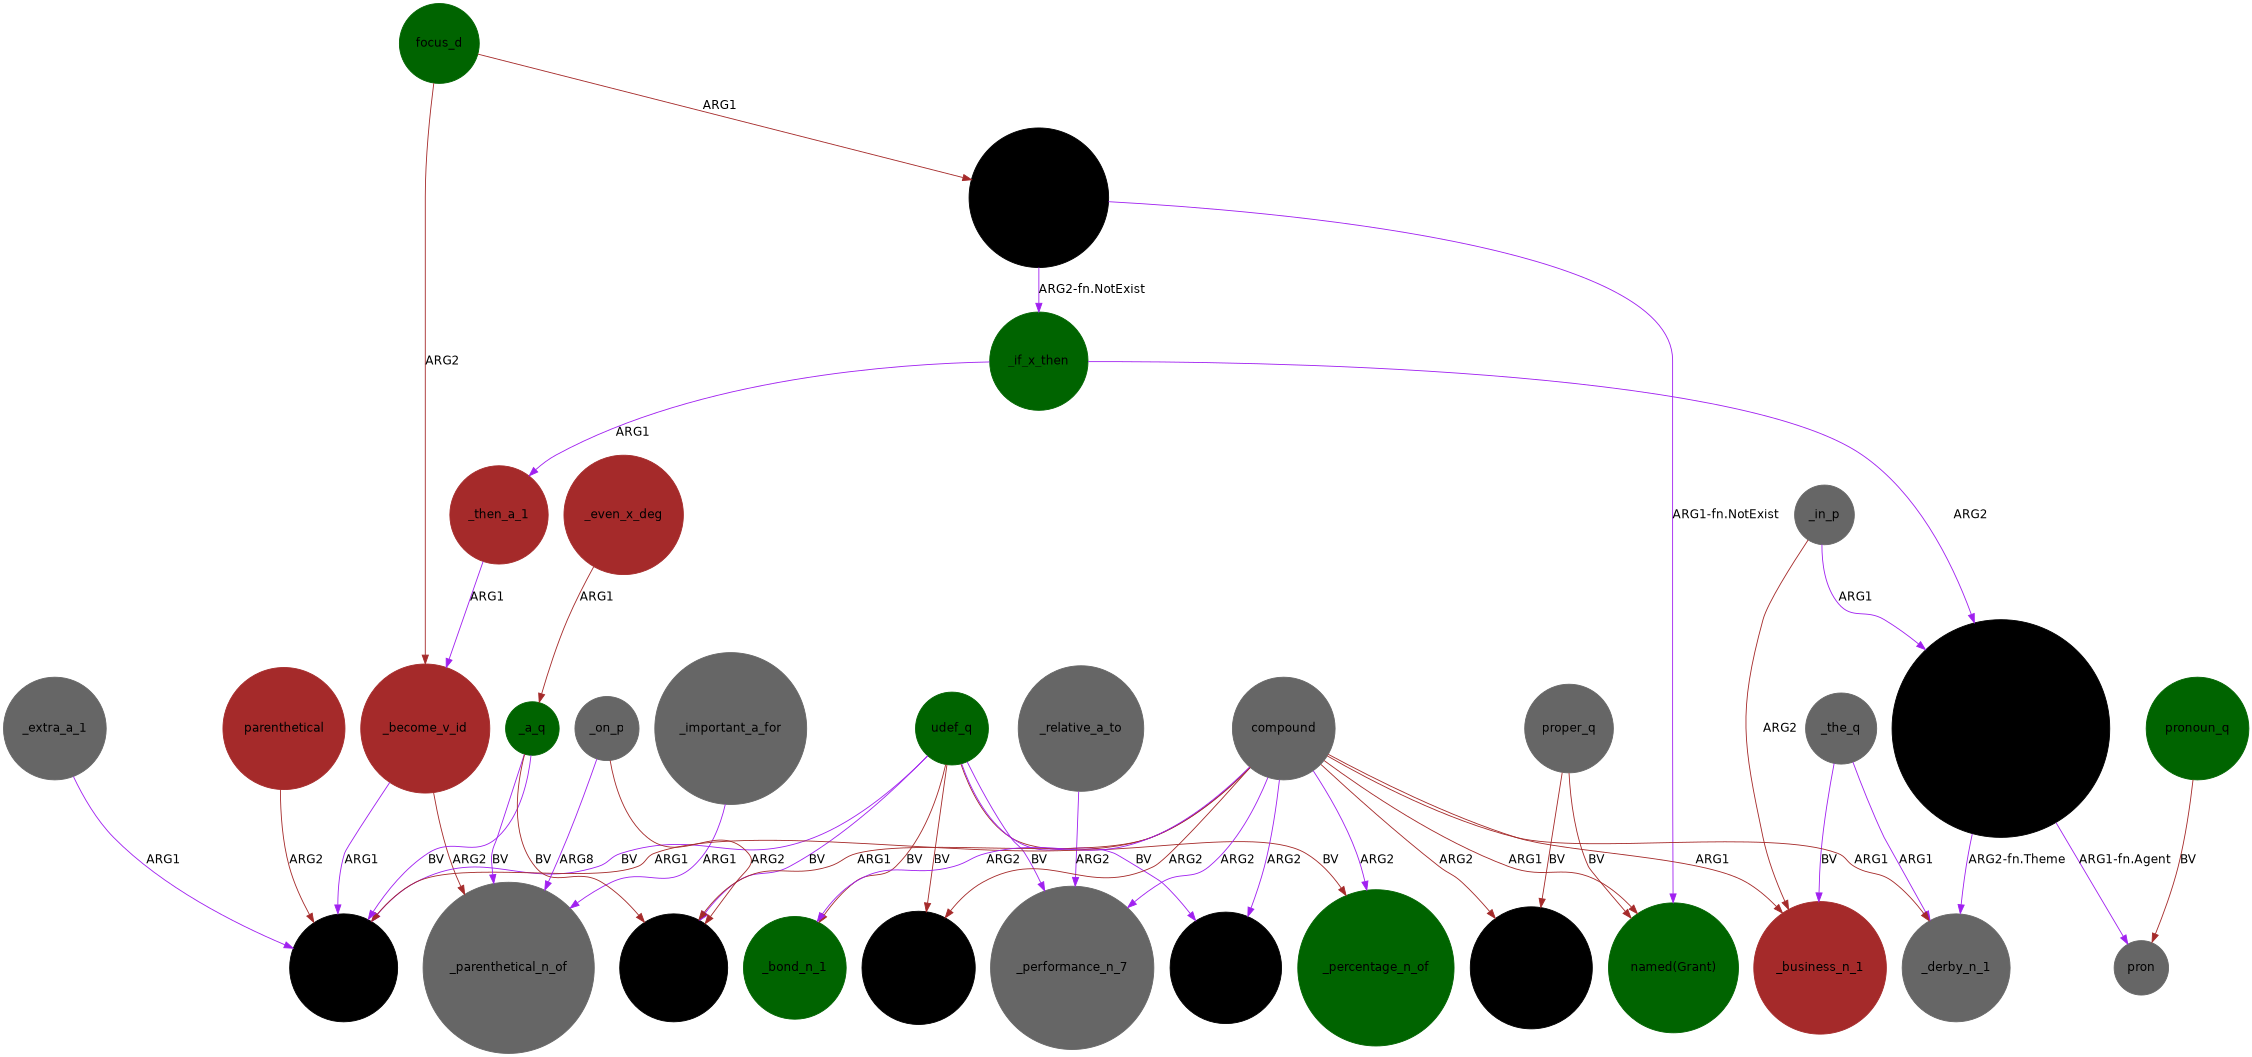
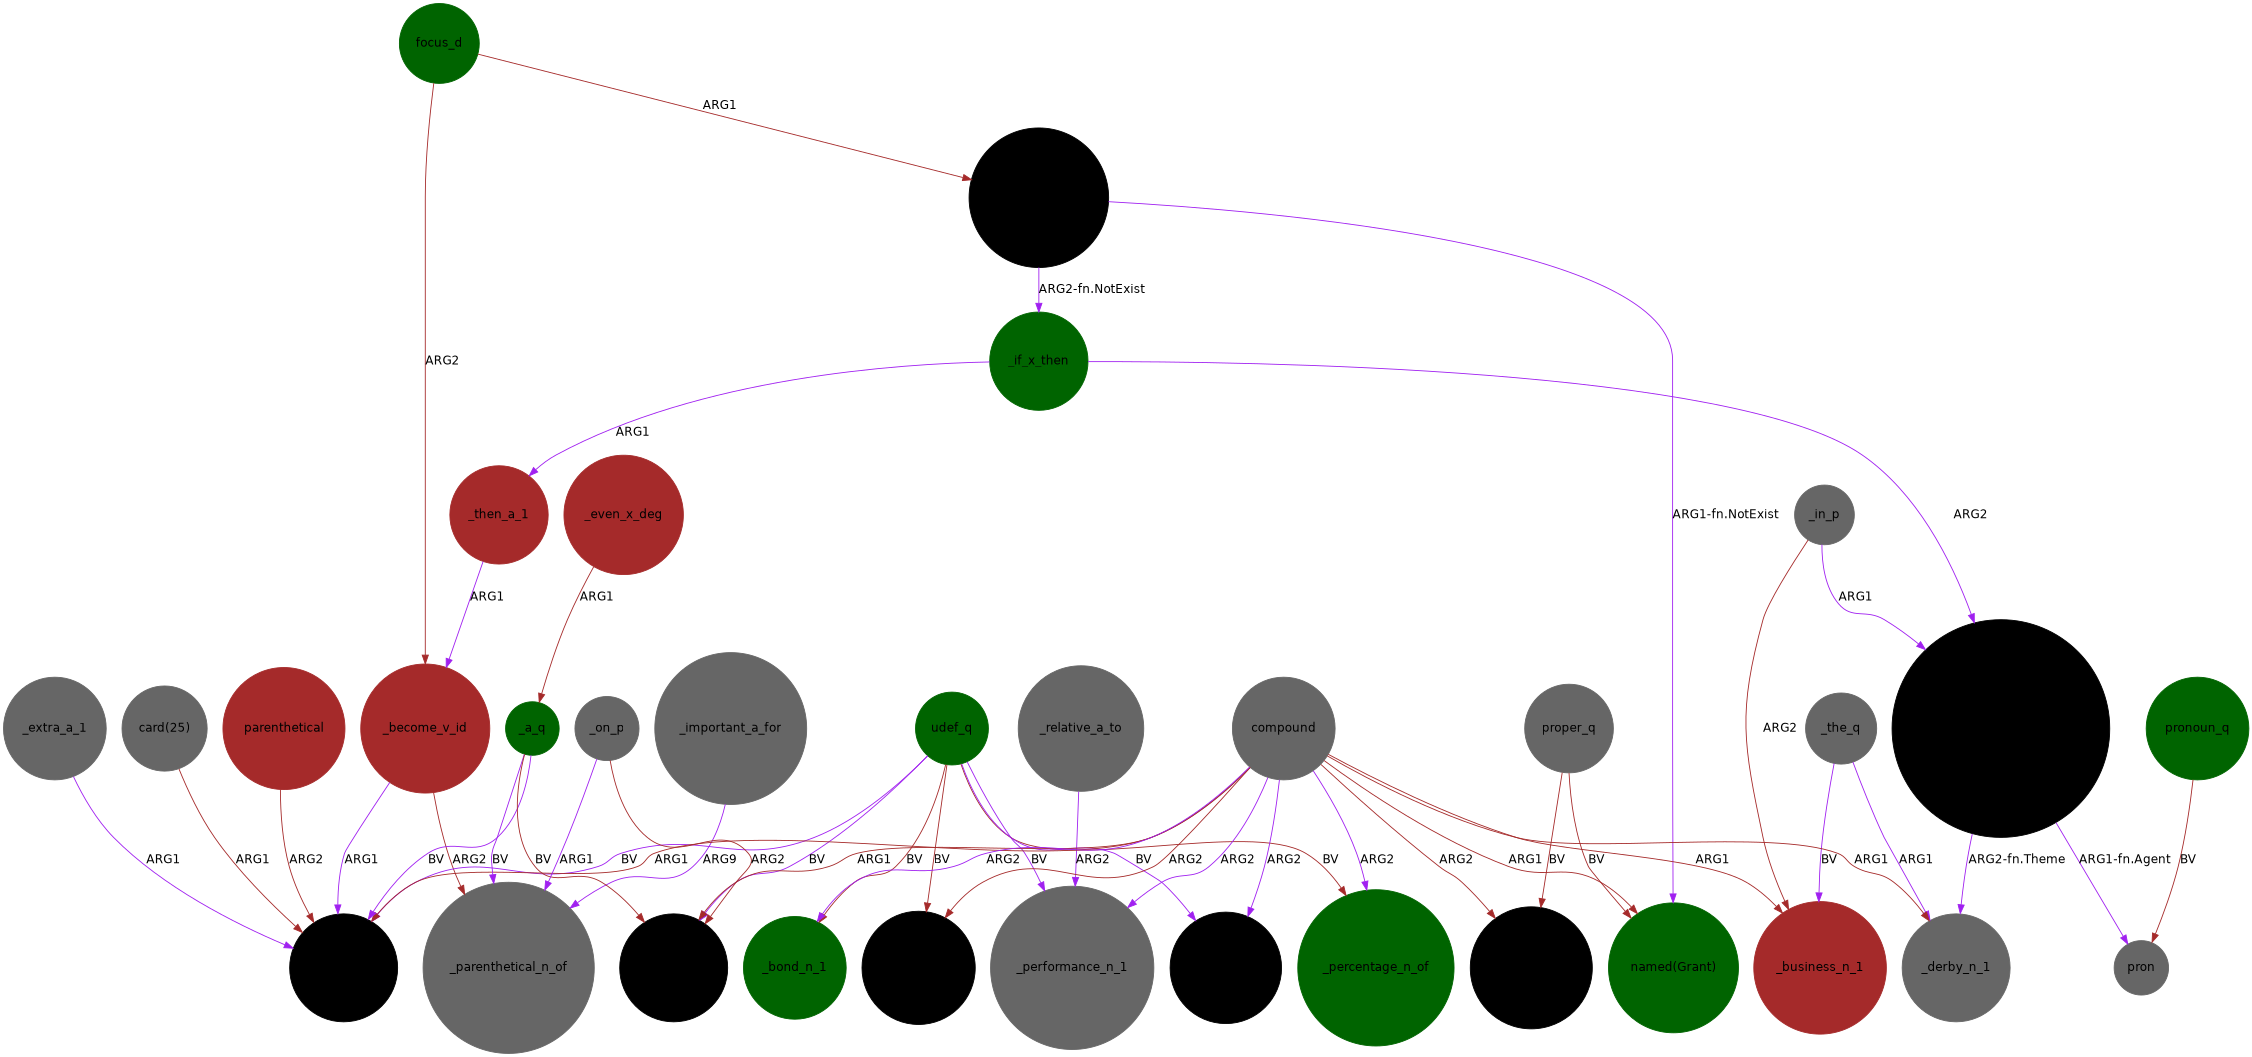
node "card(25)": added
edge "_on_p" -> "_parenthetical_n_of": label "ARG8" -> "ARG1"
edge "_important_a_for" -> "_parenthetical_n_of": label "ARG1" -> "ARG9"
node "_performance_n_7": label "_performance_n_7" -> "_performance_n_1"
